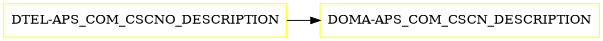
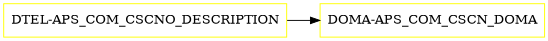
node "DOMA-APS_COM_CSCN_DESCRIPTION": label "DOMA-APS_COM_CSCN_DESCRIPTION" -> "DOMA-APS_COM_CSCN_DOMA"
